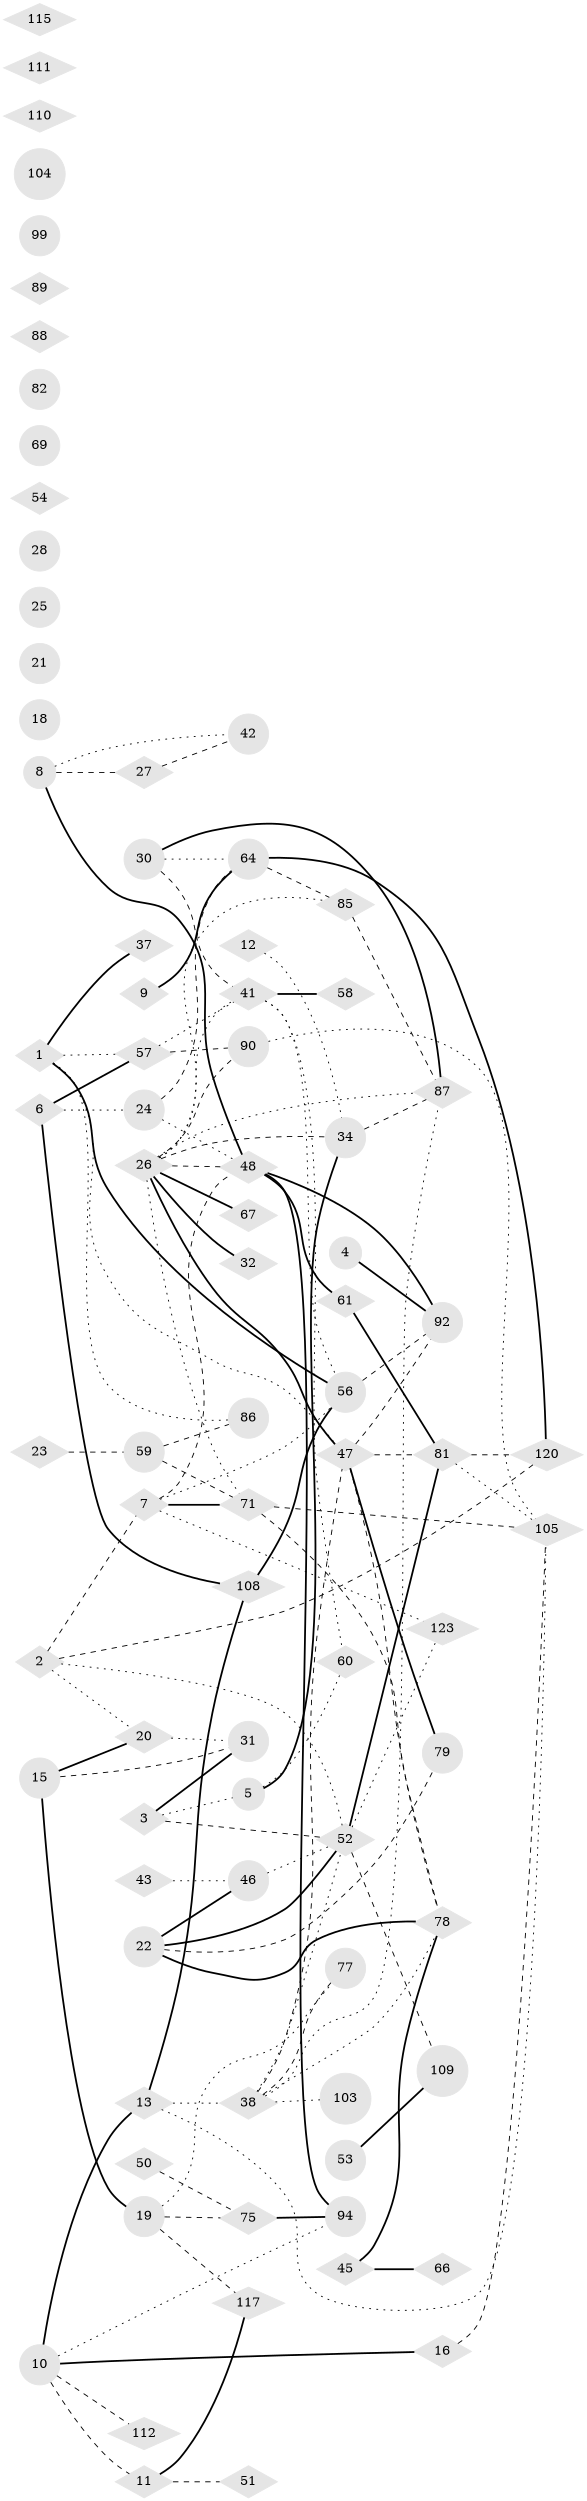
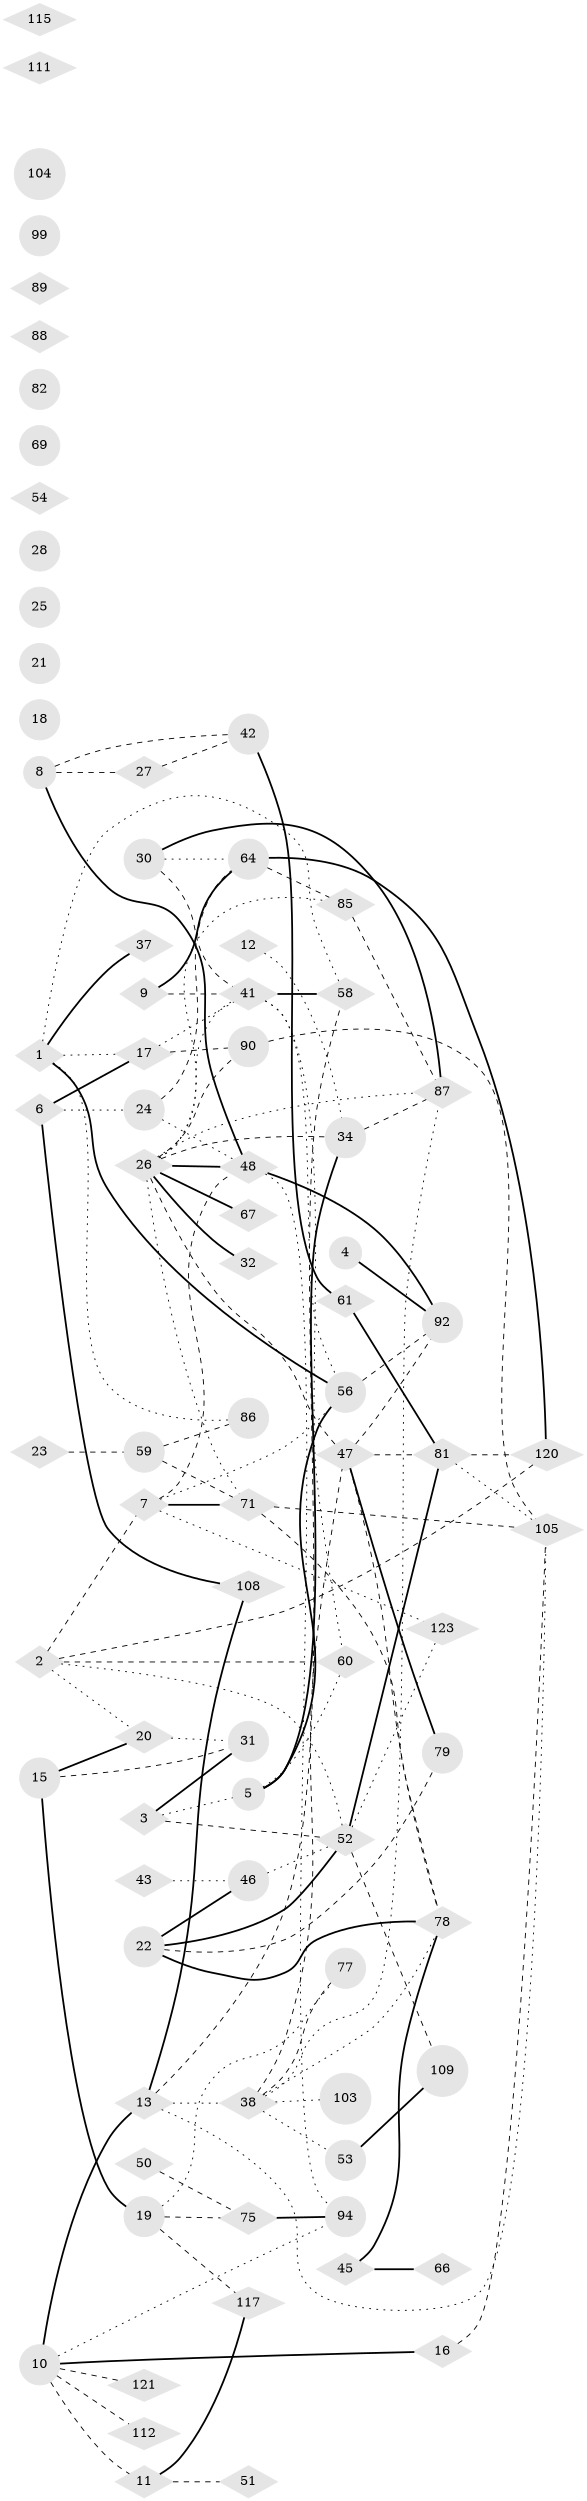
node "110": removed
edge "42" -- "8": style dotted -> dashed
edge "9" -- "41": added
node "57": label "57" -> "17"
edge "26" -- "48": style dashed -> bold
edge "90" -- "105": style dotted -> dashed
edge "48" -- "61": now "42" -- "61"
edge "1" -- "47": now "1" -- "58"
edge "26" -- "47": style bold -> dashed
edge "56" -- "108": now "56" -- "5"
edge "58" -- "13": added
edge "48" -- "94": style bold -> dotted
edge "2" -- "60": added
edge "52" -- "38": now "53" -- "38"
node "121": added
